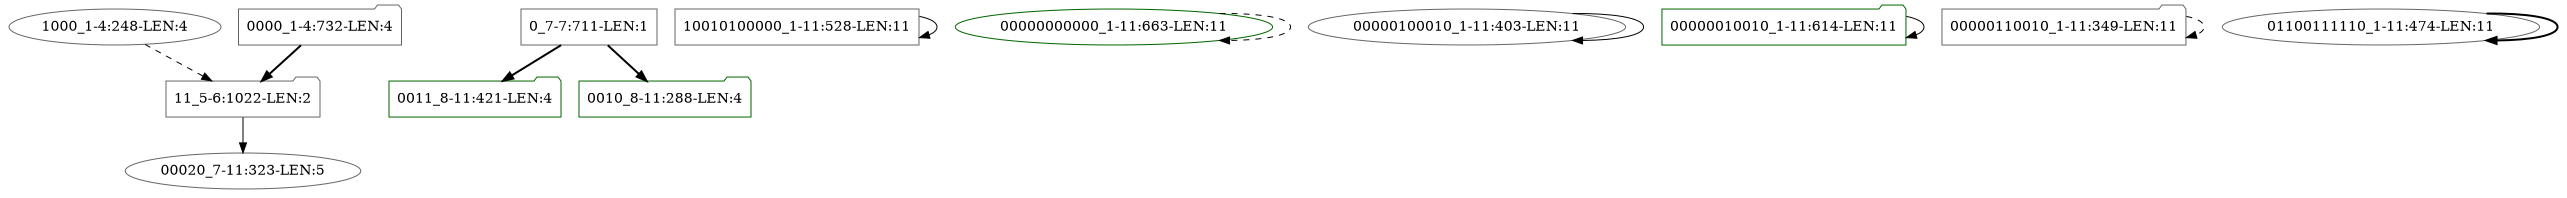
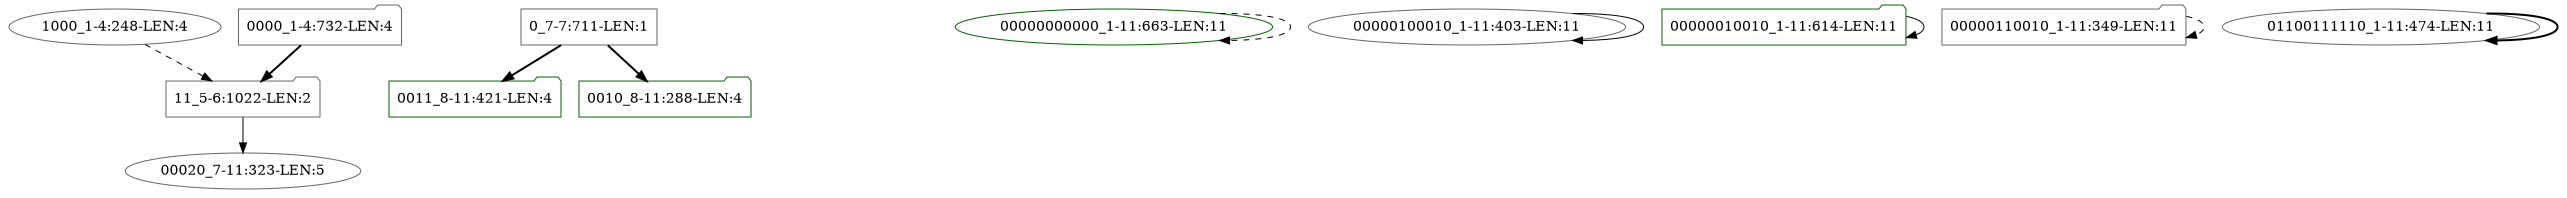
node "10010100000_1-11:528-LEN:11": removed
